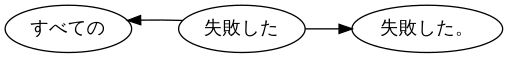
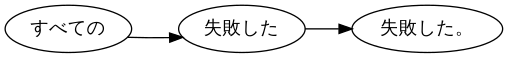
edge "失敗した" -> "すべての": reversed
